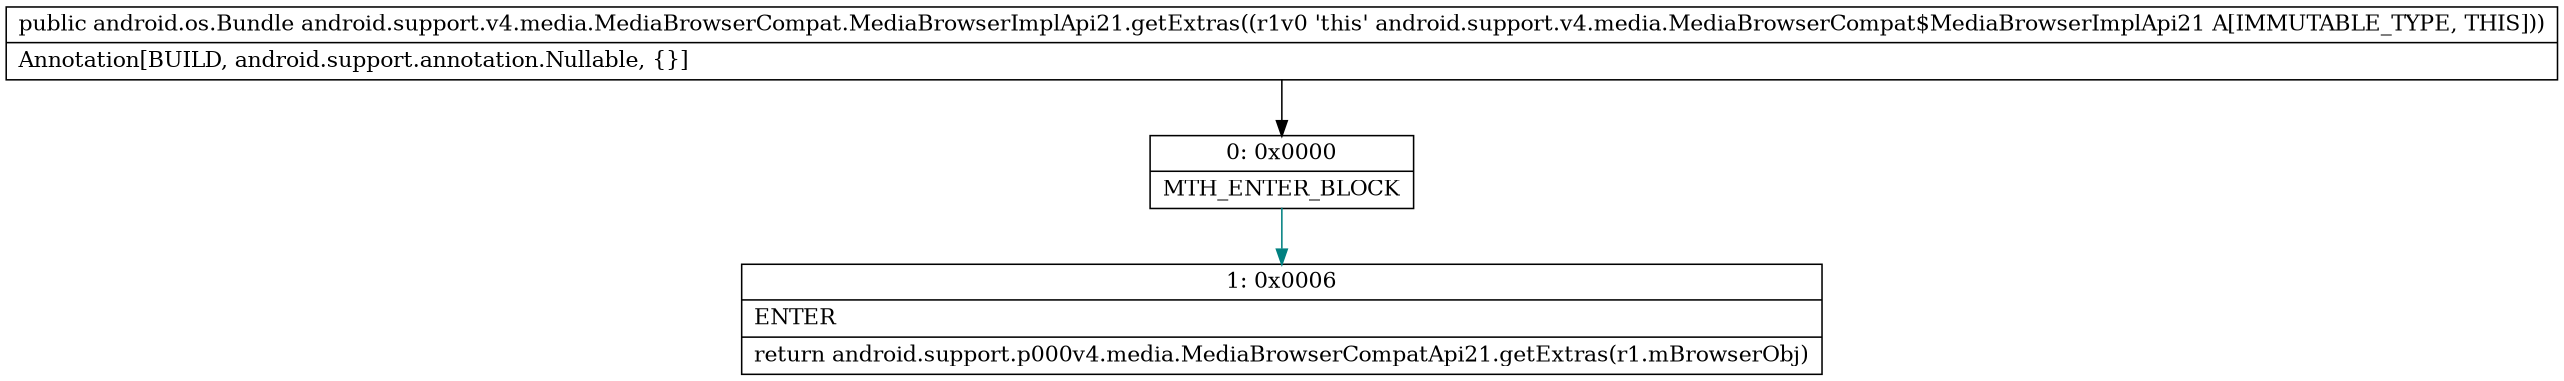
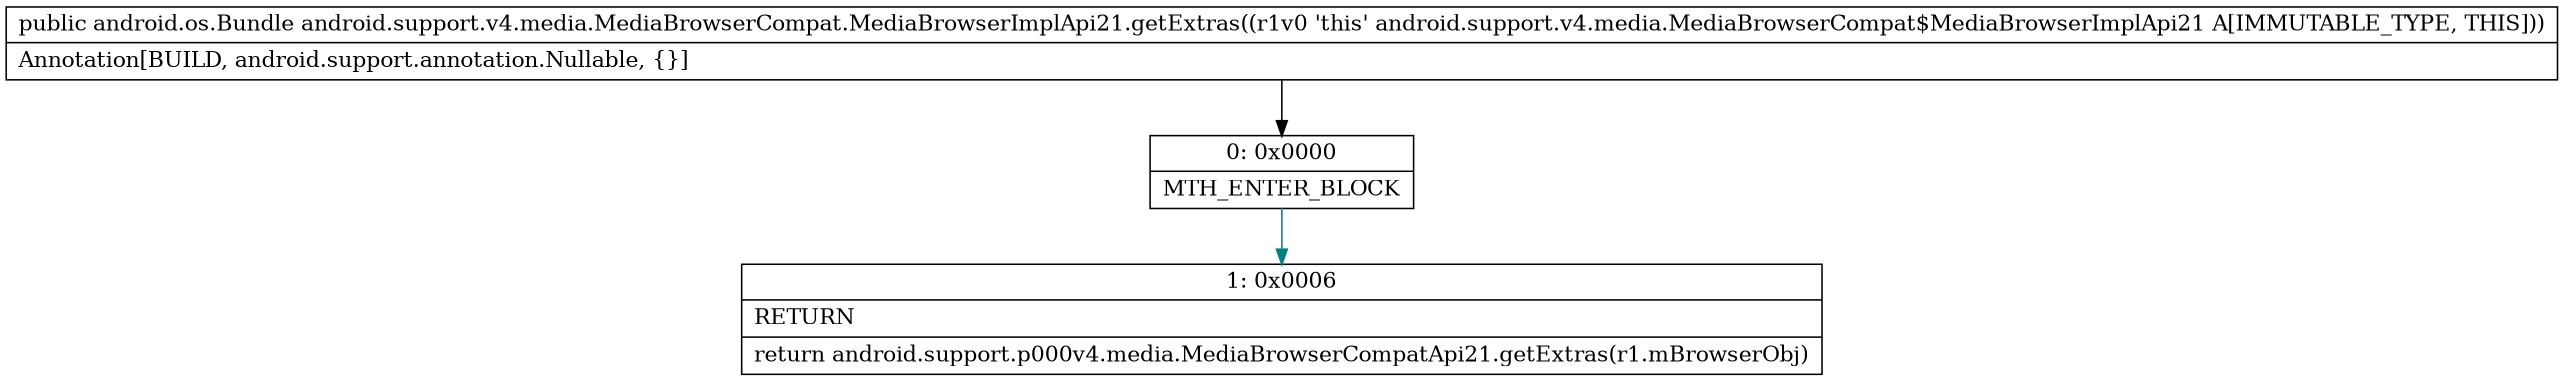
node "1: 0x0006": text "ENTER" -> "RETURN"
